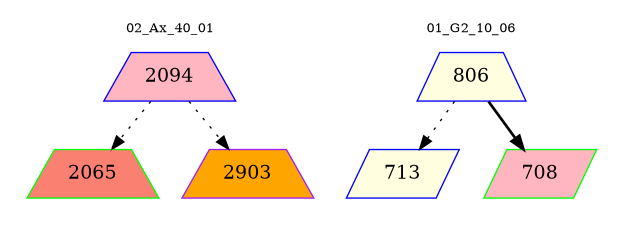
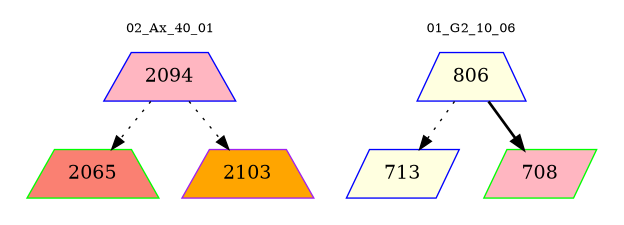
node "2903": label "2903" -> "2103"
